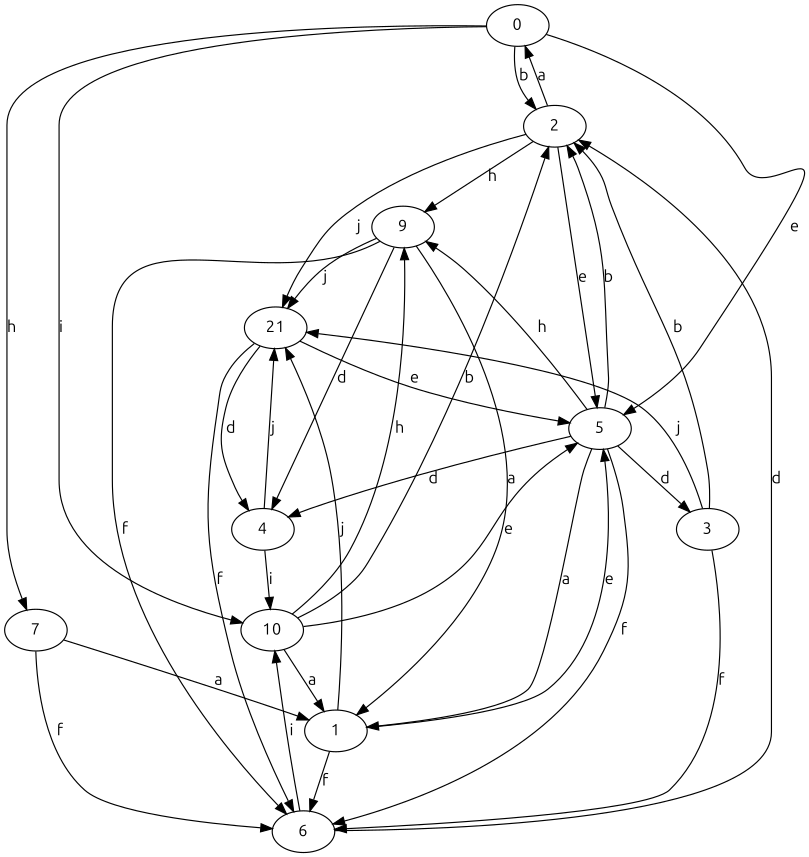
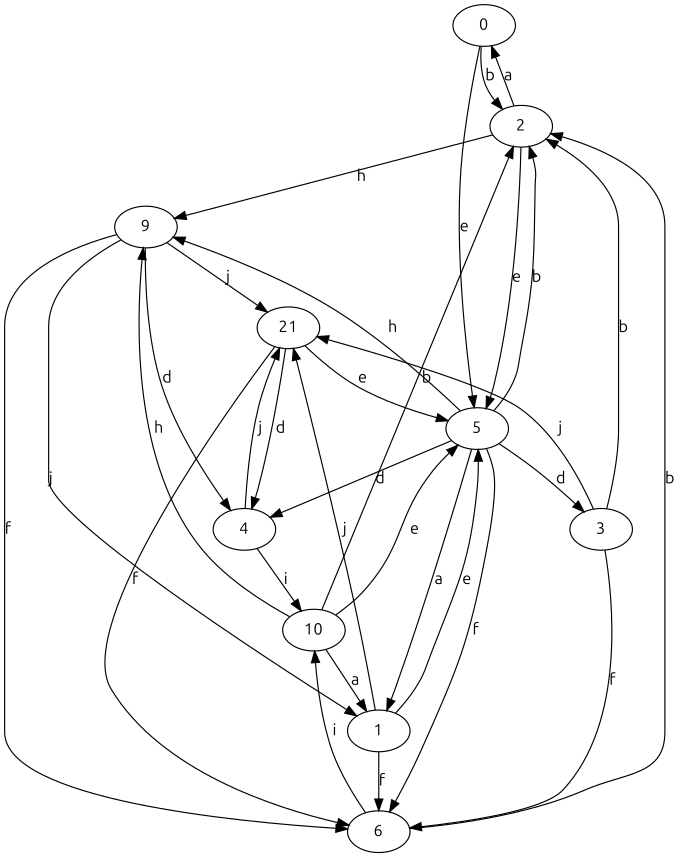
edge "2" -> "21": removed, label "j"
edge "0" -> "10": removed, label "i"
edge "9" -> "1": label "a" -> "j"
edge "6" -> "2": label "d" -> "b"
node "7": removed
